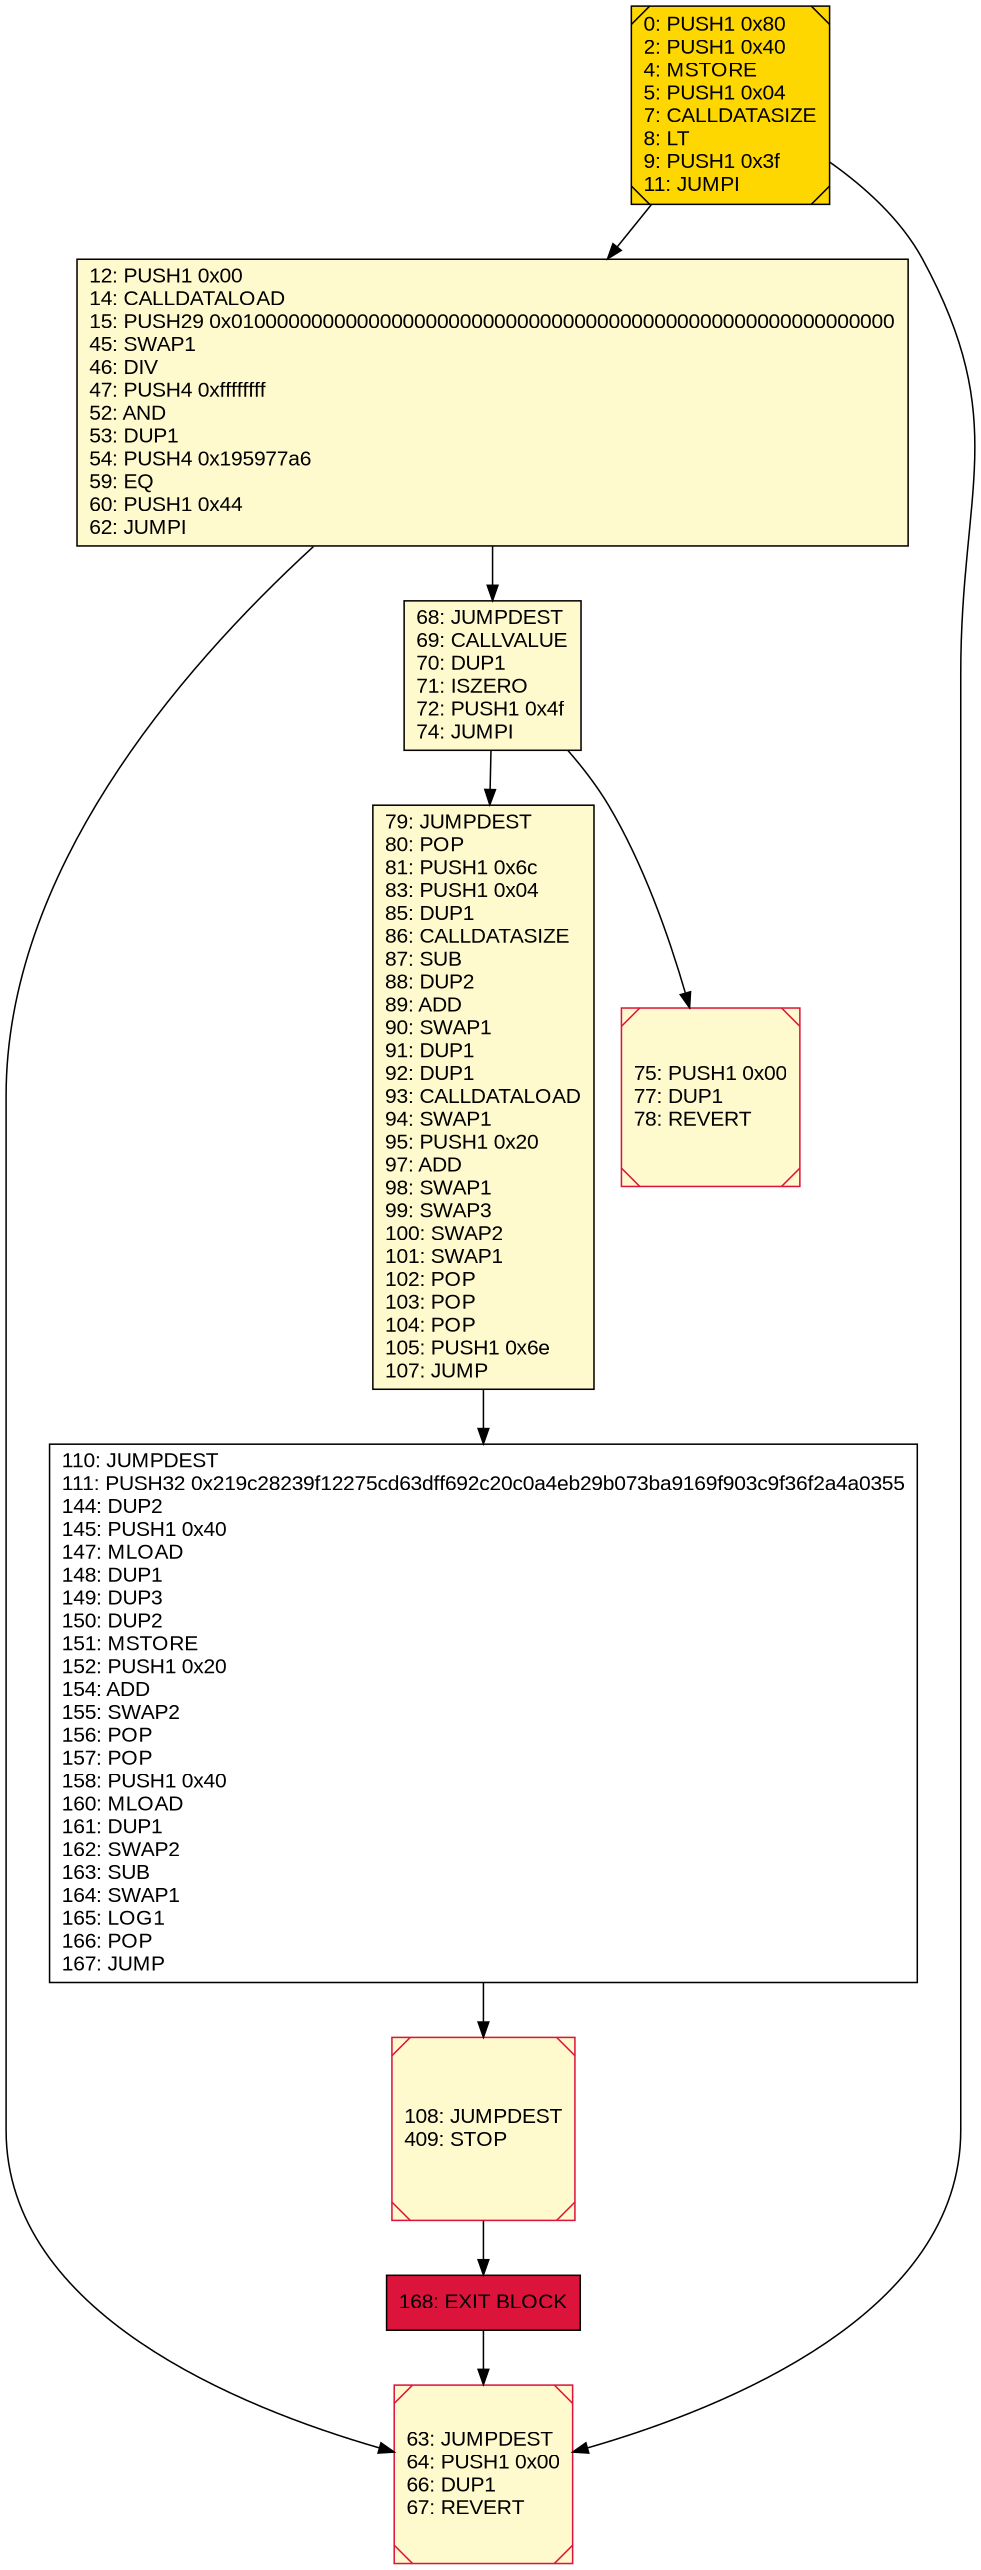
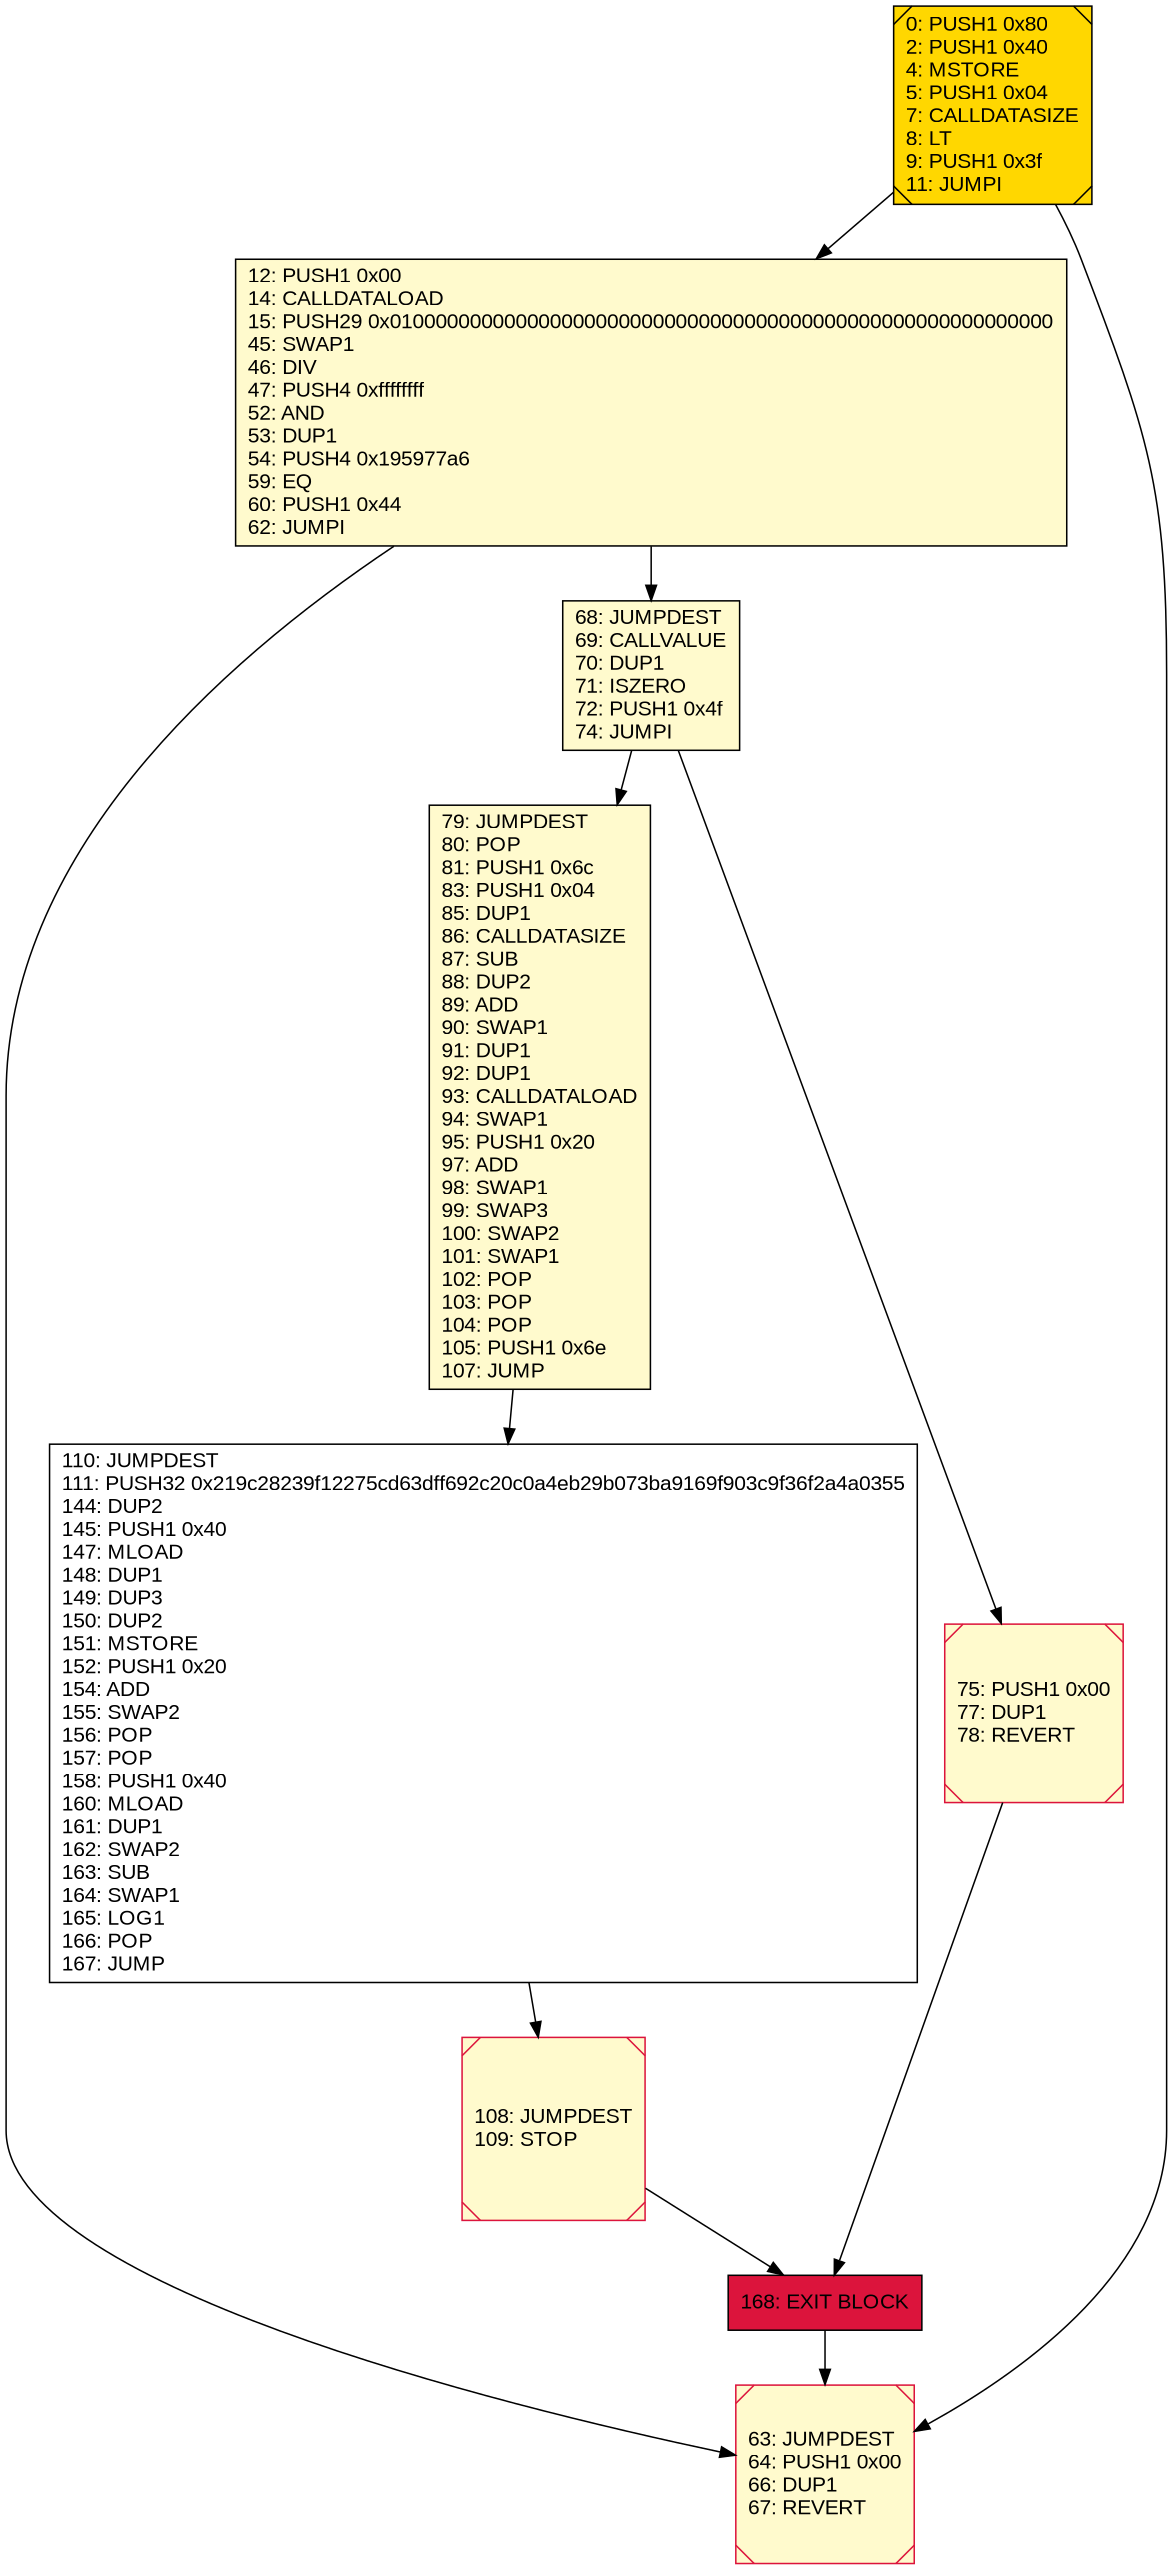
edge "75: PUSH1 0x00 77: DUP1 78: REVERT" -> "168: EXIT BLOCK": added
node "108: JUMPDEST 409: STOP": label "108: JUMPDEST 409: STOP" -> "108: JUMPDEST 109: STOP"
